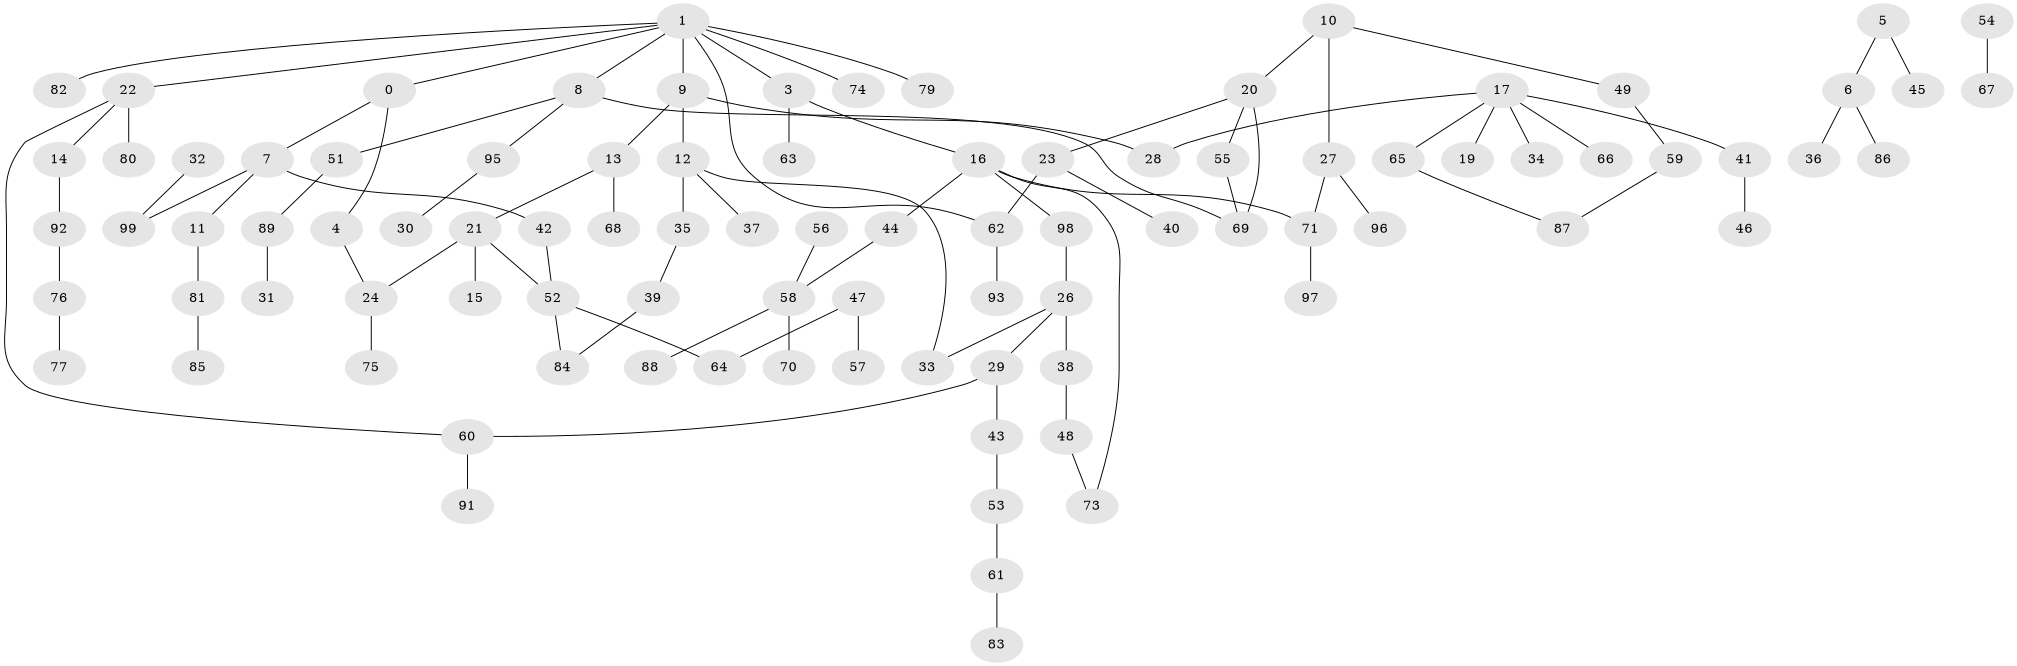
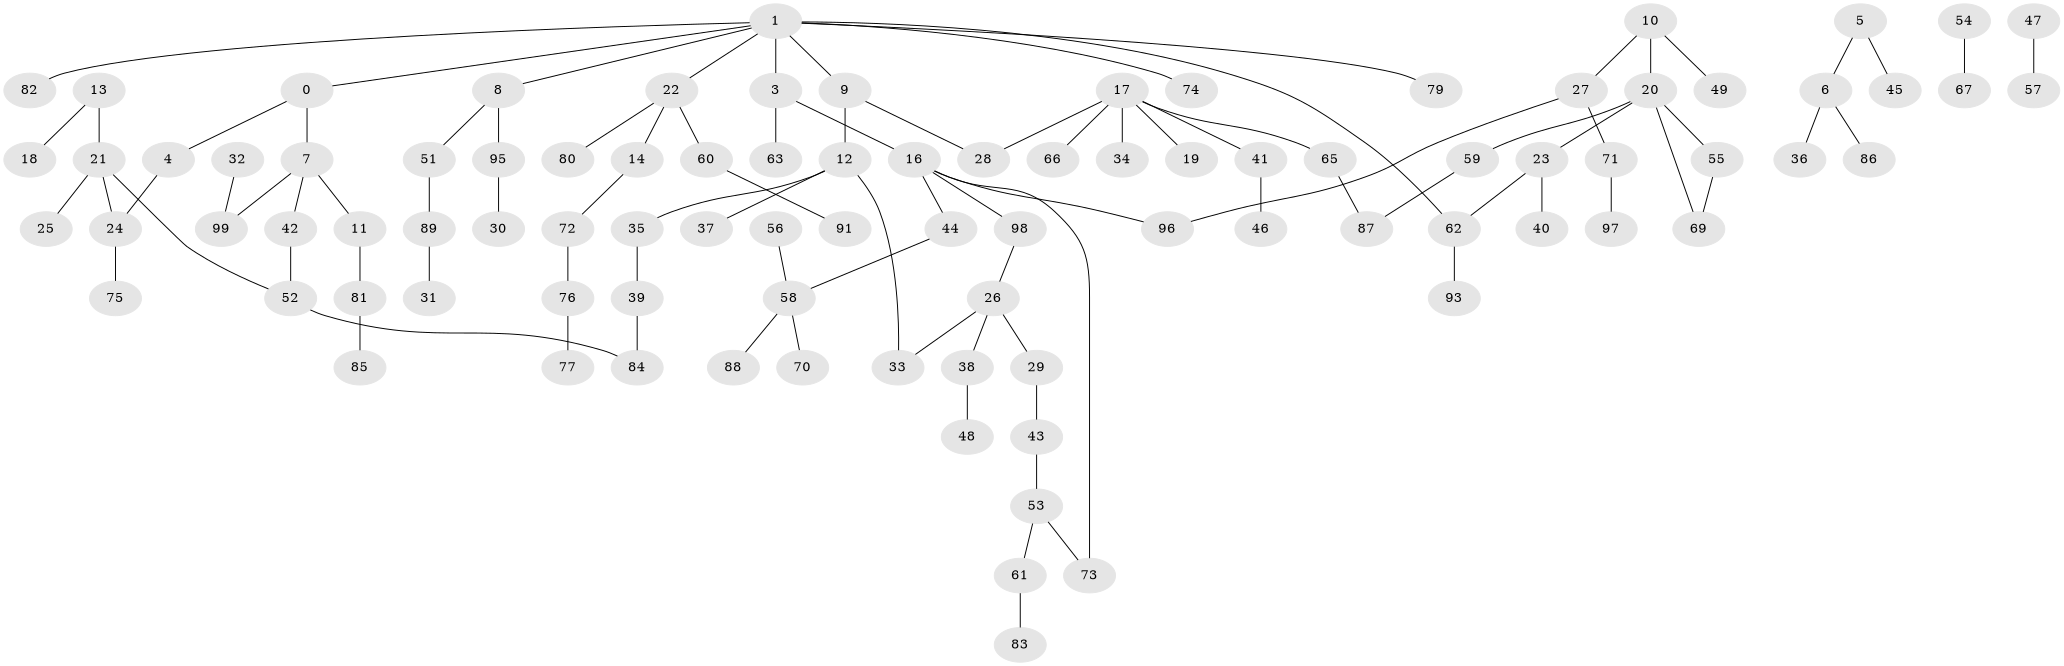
edge "8" -- "69": removed
edge "9" -- "13": removed
edge "49" -- "59": now "20" -- "59"
edge "16" -- "71": now "16" -- "96"
node "92": label "92" -> "72"
node "68": label "68" -> "18"
node "15": label "15" -> "25"
node "64": removed
edge "29" -- "60": removed
edge "48" -- "73": now "53" -- "73"
